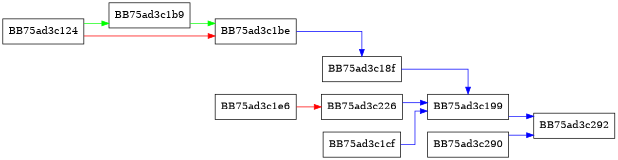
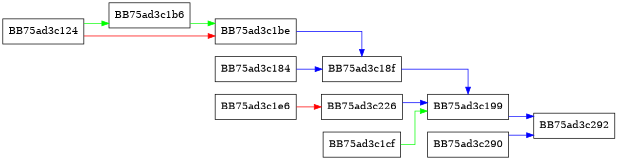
node "BB75ad3c1b9": label "BB75ad3c1b9" -> "BB75ad3c1b6"
node "BB75ad3c184": added
edge "BB75ad3c1cf" -> "BB75ad3c199": color blue -> green
